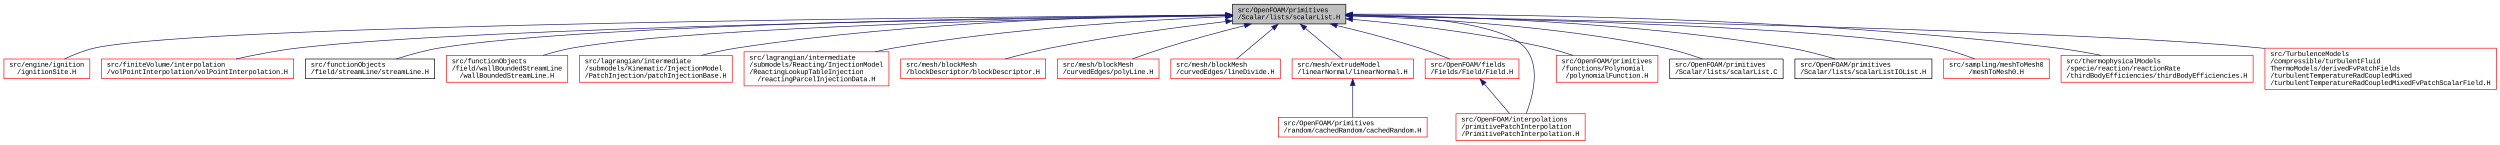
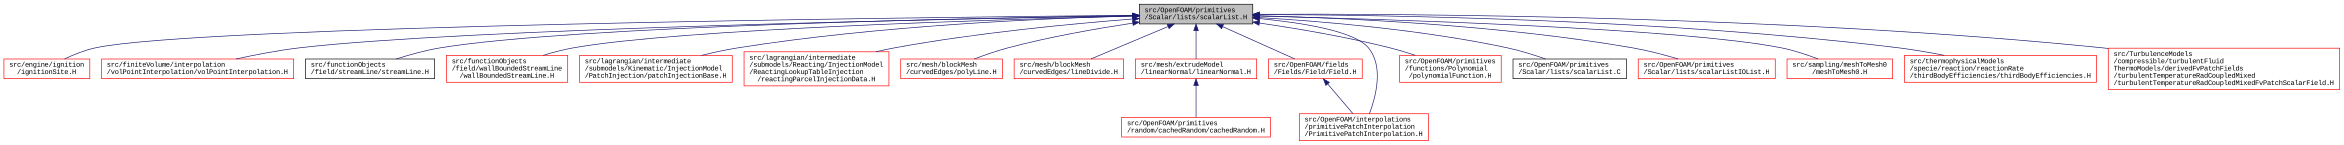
node "src/mesh/blockMesh /blockDescriptor/blockDescriptor.H": removed
node "src/OpenFOAM/primitives /Scalar/lists/scalarListIOList.H": color black -> red
